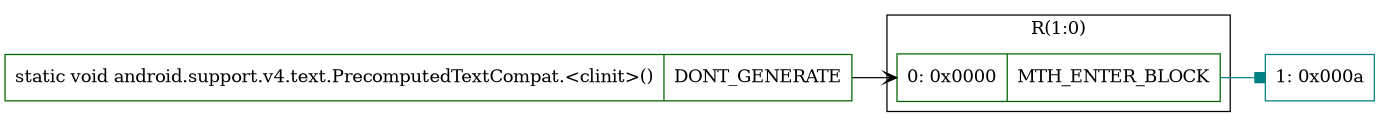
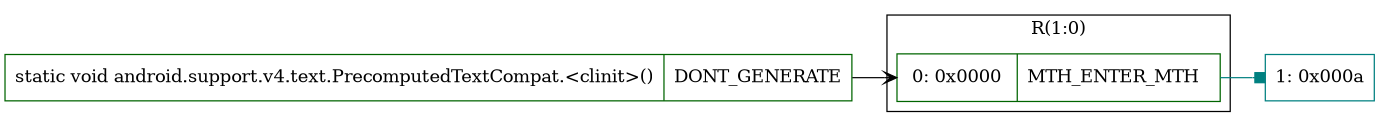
node "0: 0x0000": text "MTH_ENTER_BLOCK" -> "MTH_ENTER_MTH"
